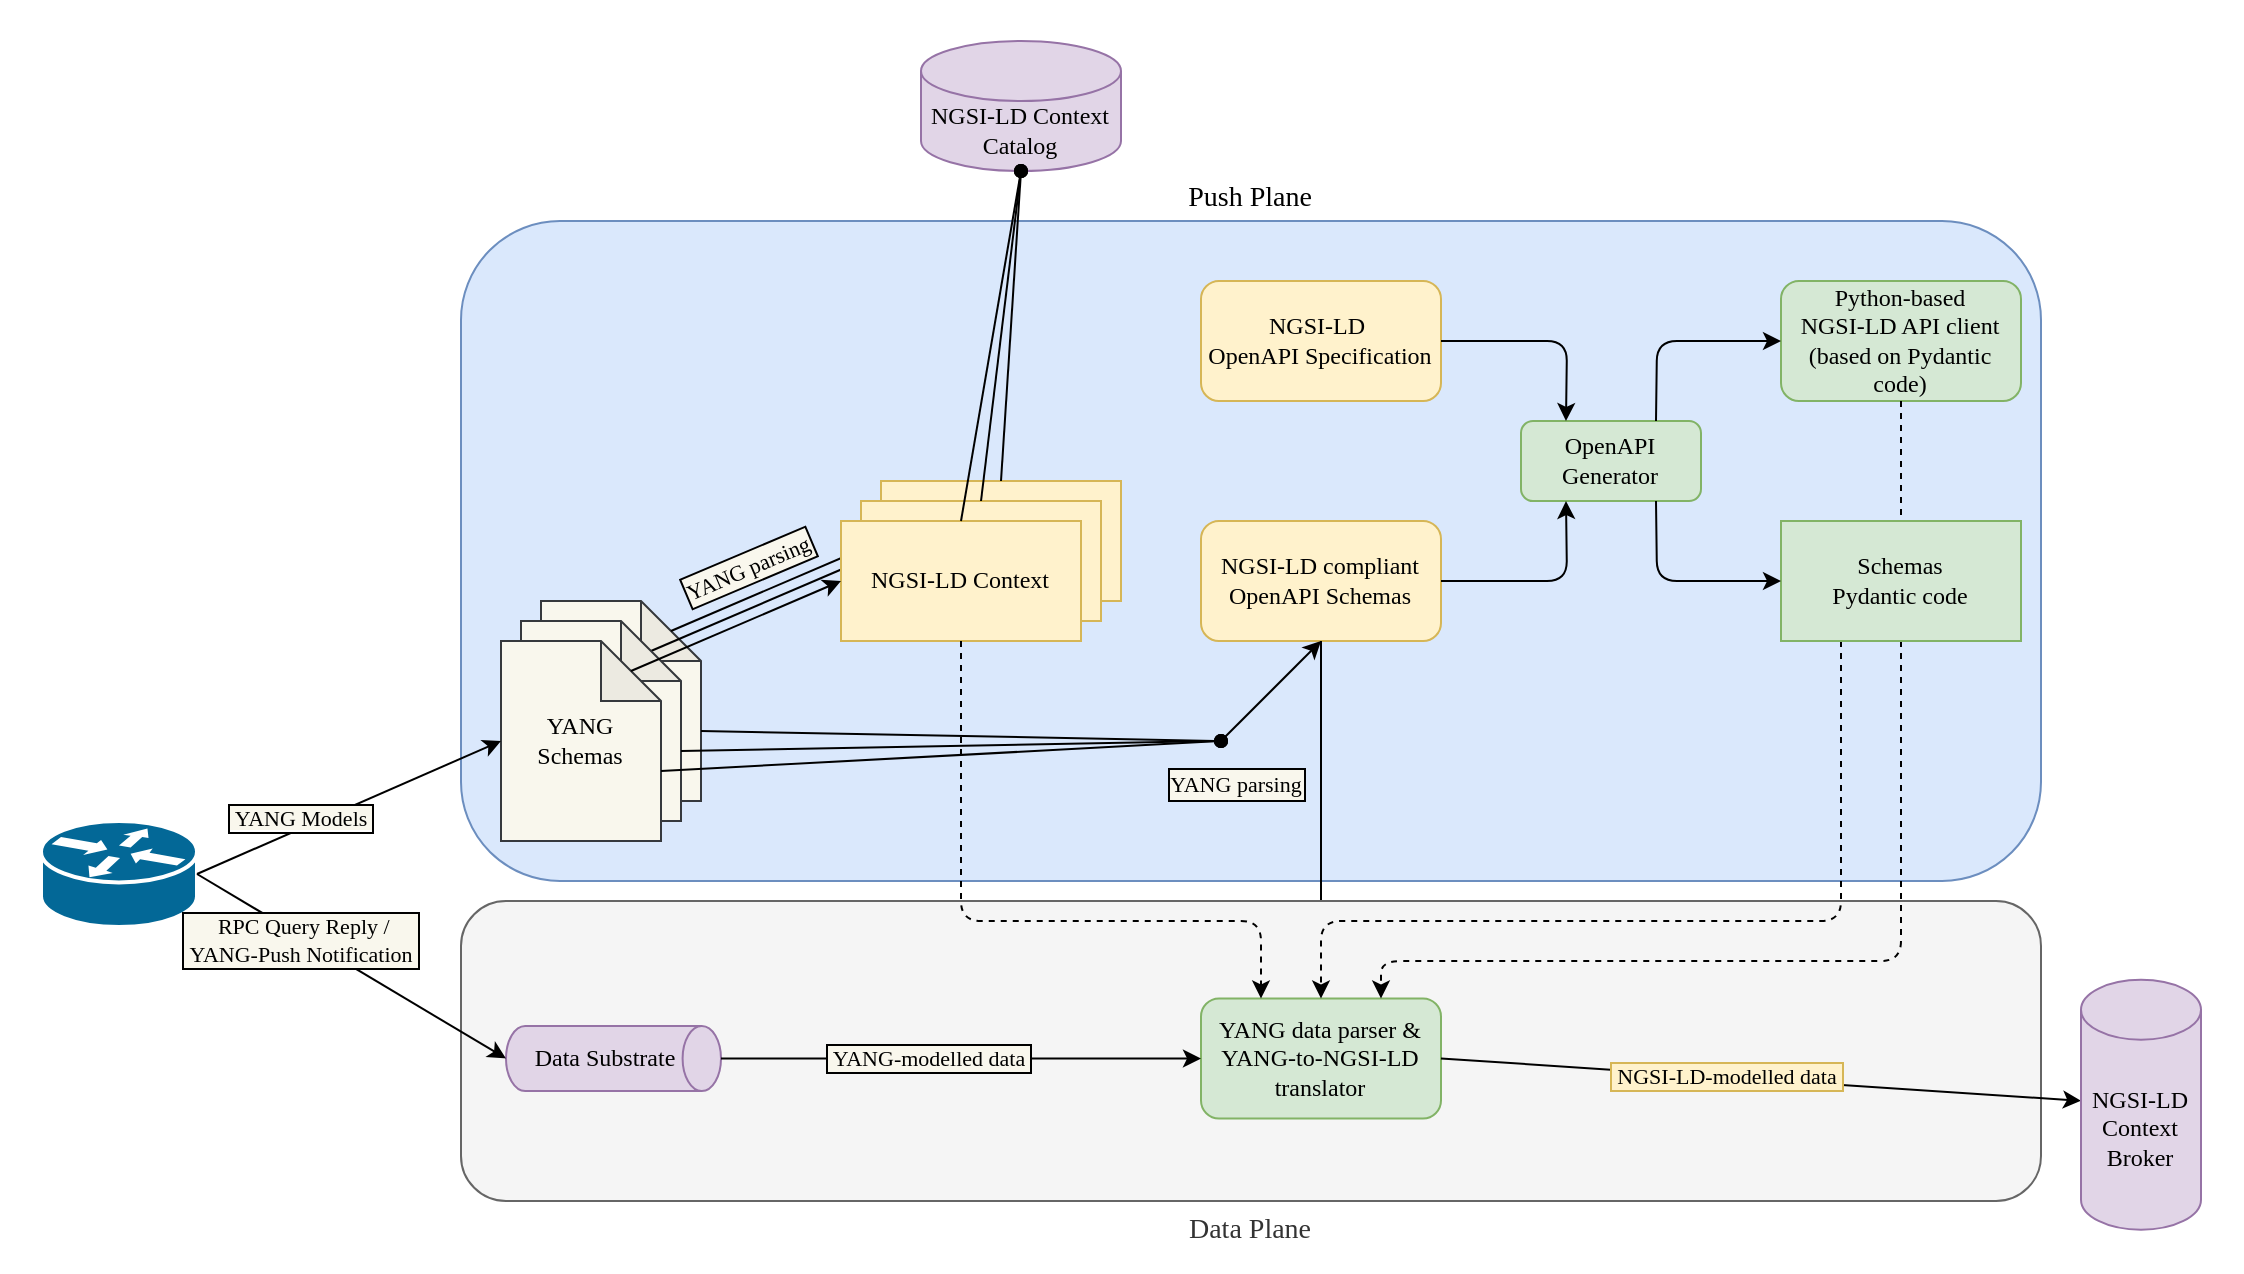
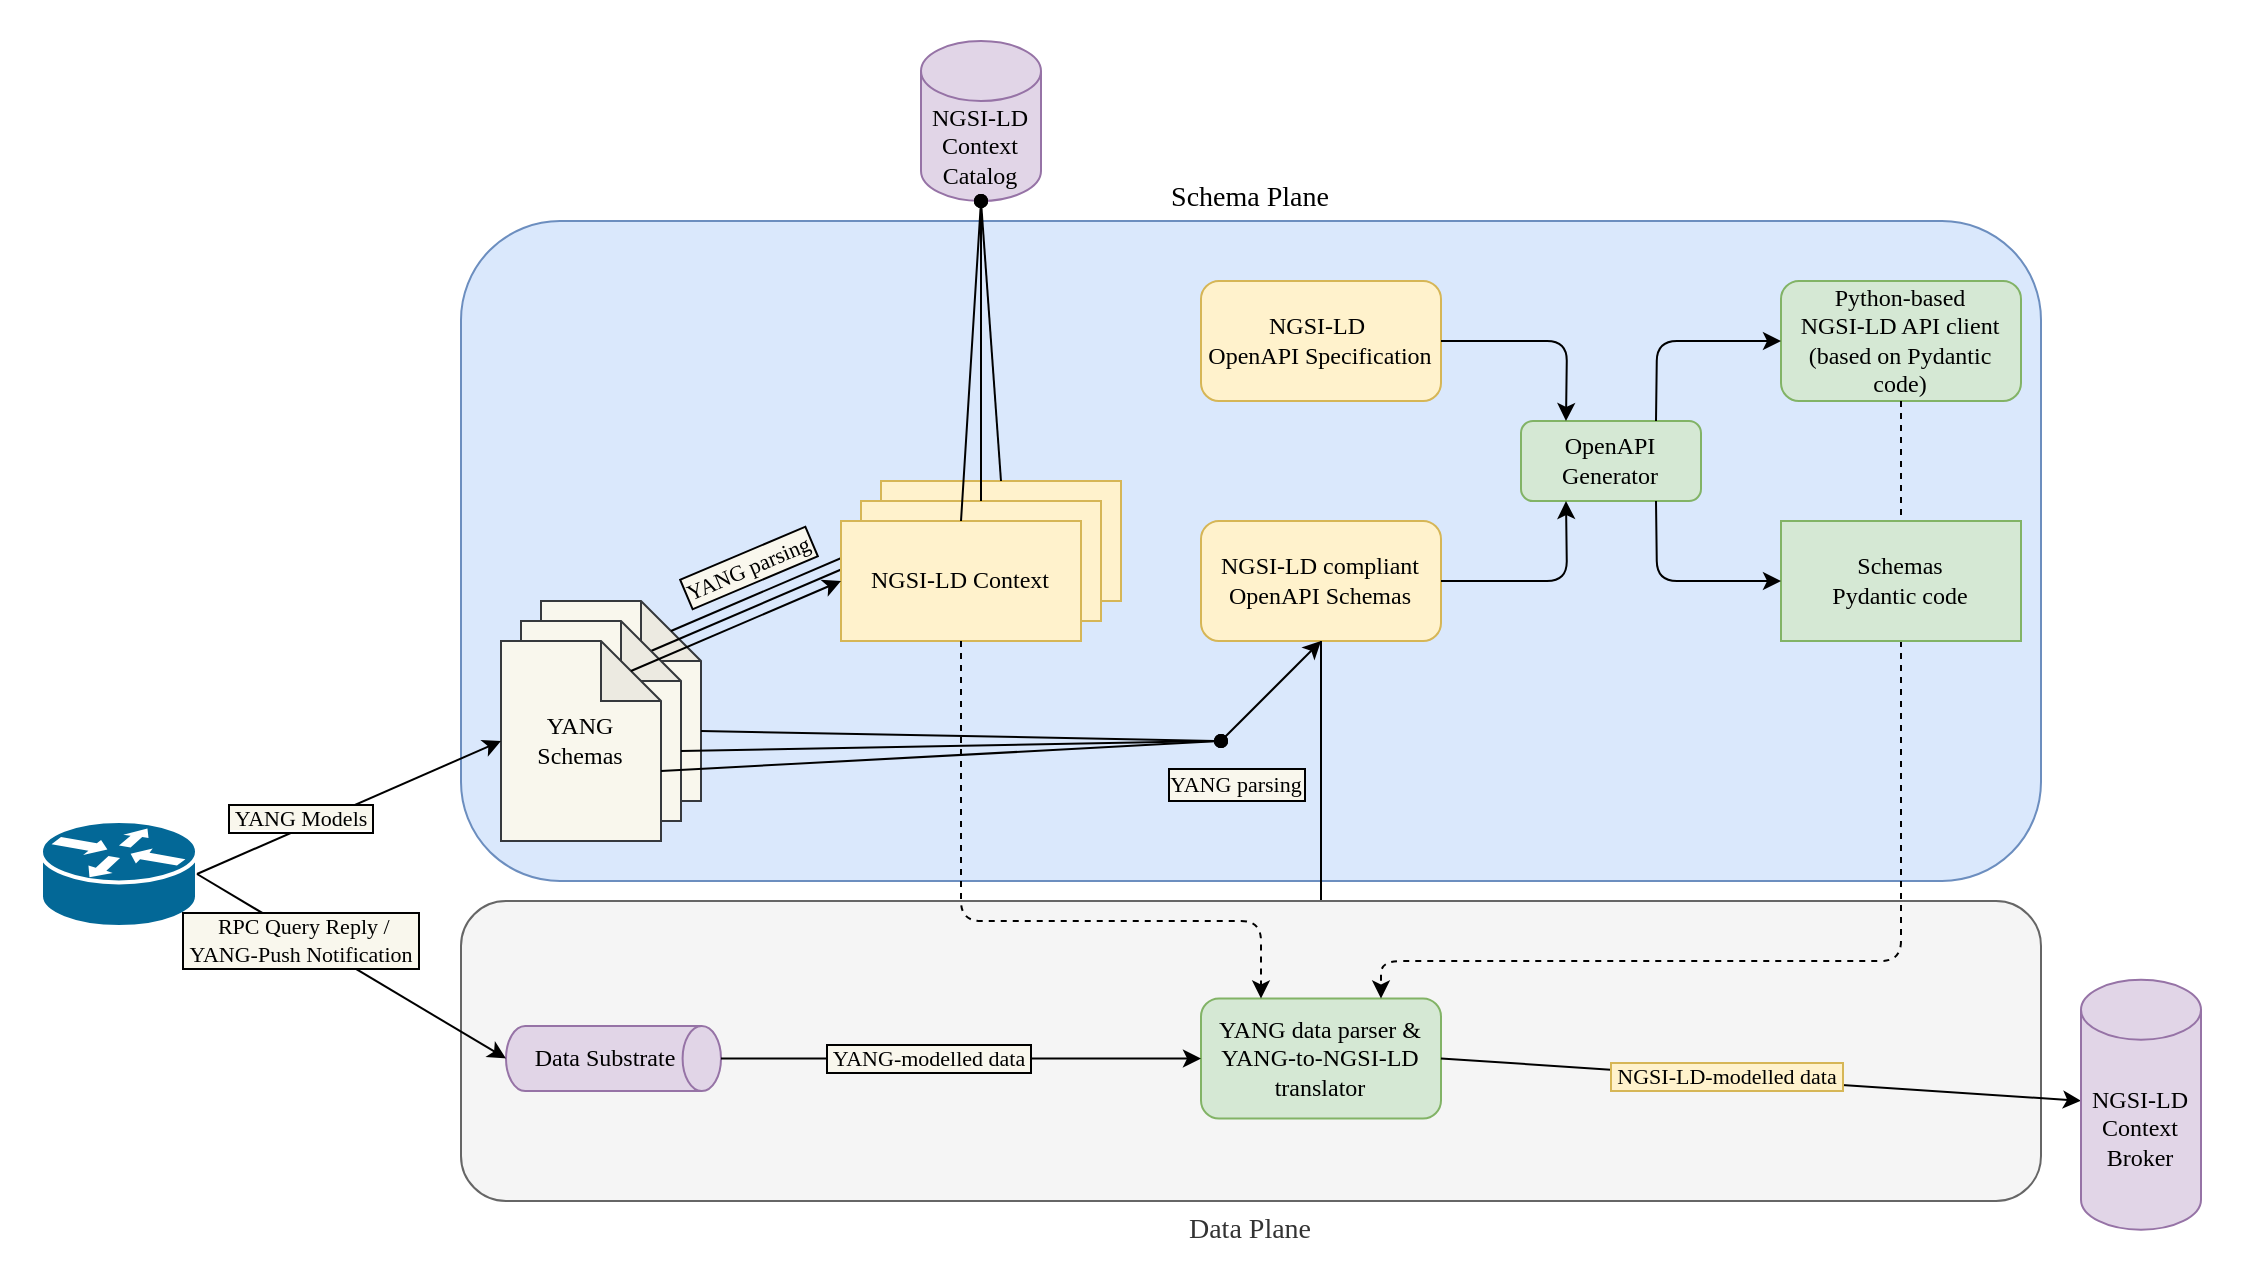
node "NGSI-LD Context Catalog": size 200x130 -> 120x160
node "Push Plane": label "Push Plane" -> "Schema Plane"
edge "Schemas Pydantic code" -> "YANG data parser & YANG-to-NGSI-LD translator": removed
